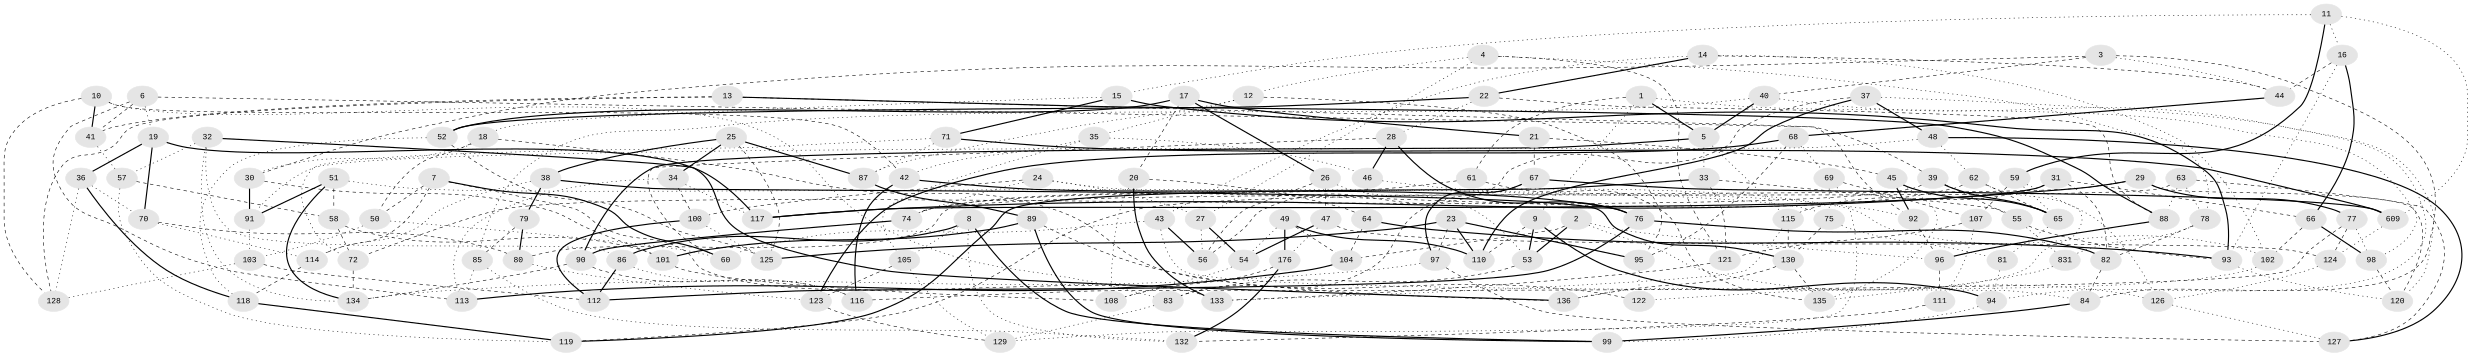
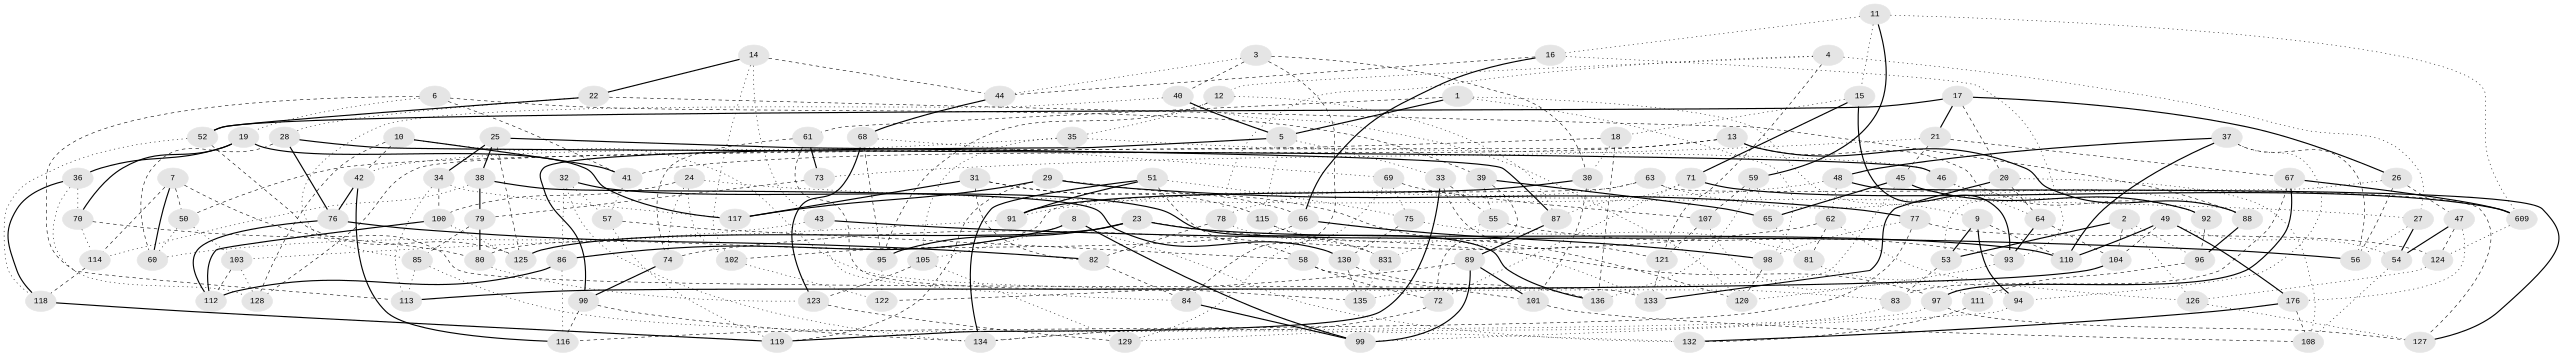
node "73": added
edge "62" -- "65": now "62" -- "81"
edge "115" -- "130": now "115" -- "831"
